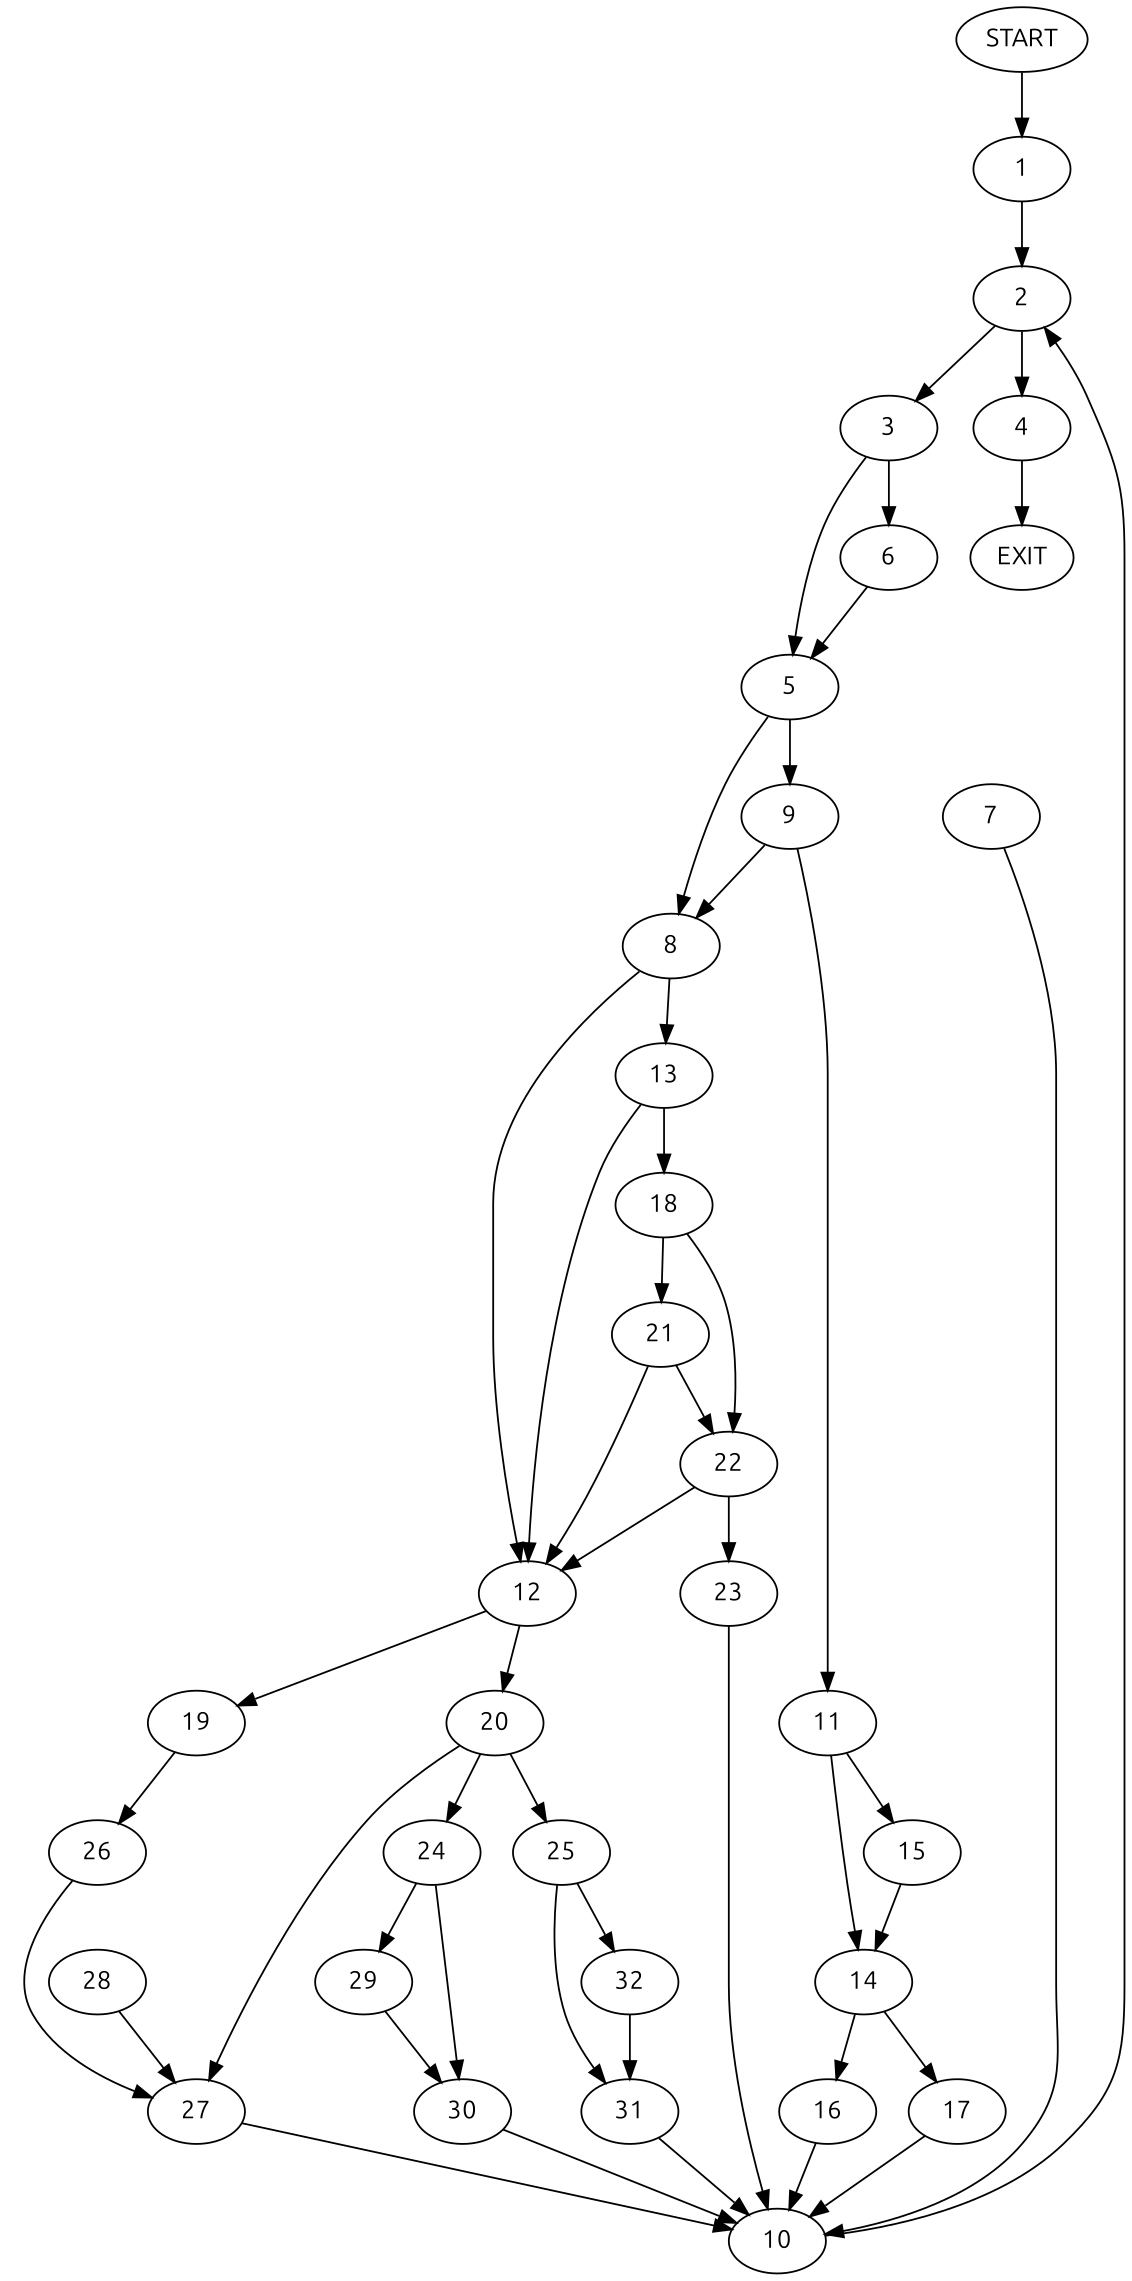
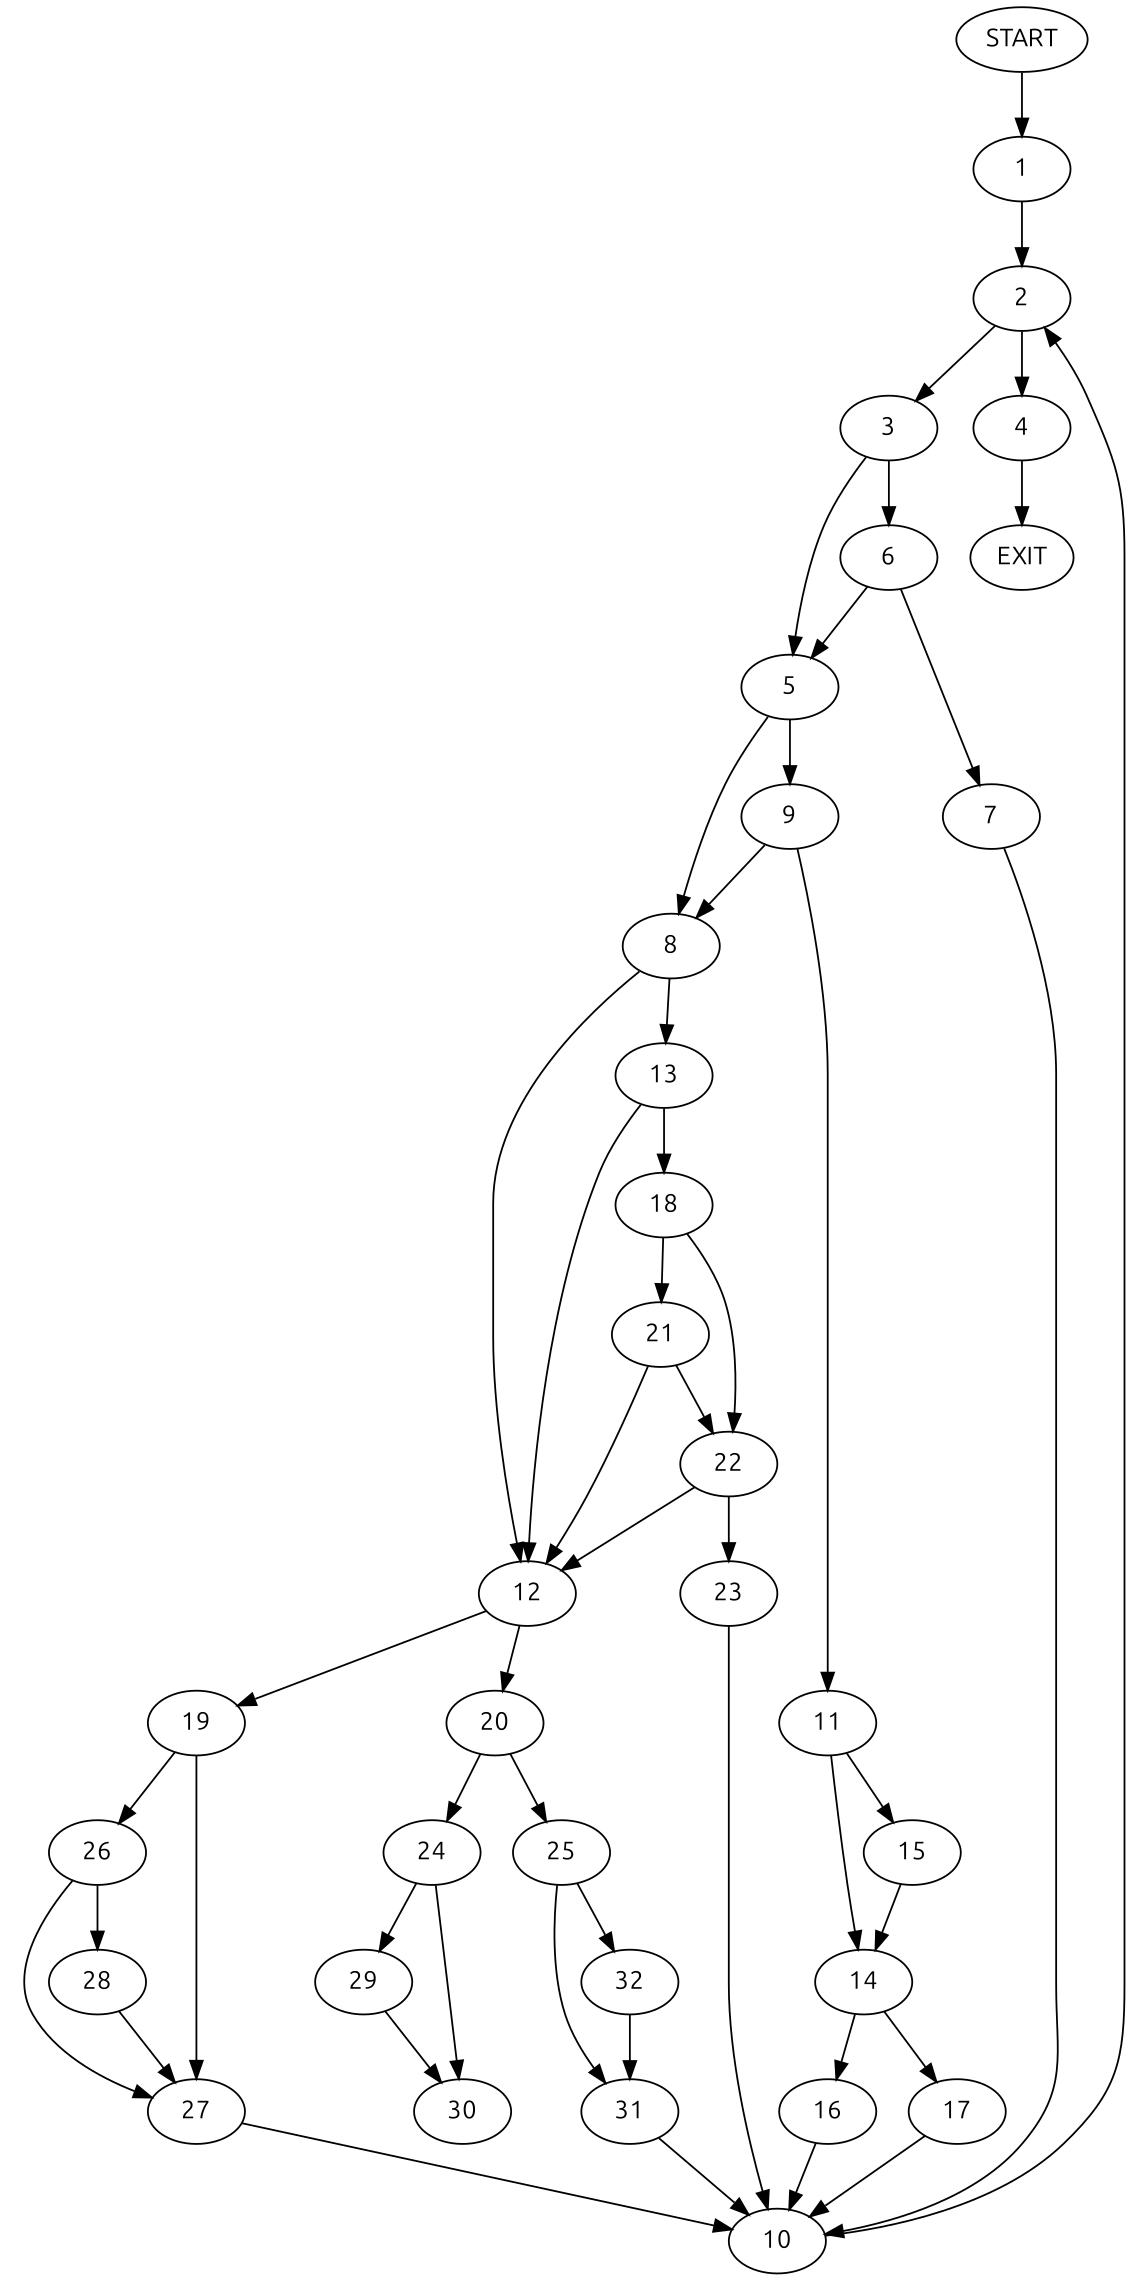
edge "6" -> "7": added
edge "20" -> "27": now "19" -> "27"
edge "26" -> "28": added
edge "30" -> "10": removed
